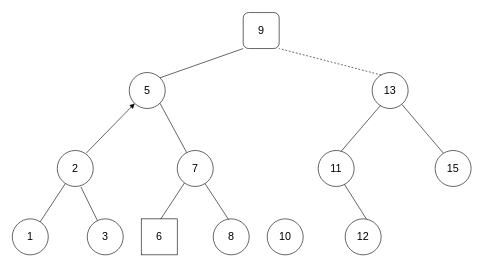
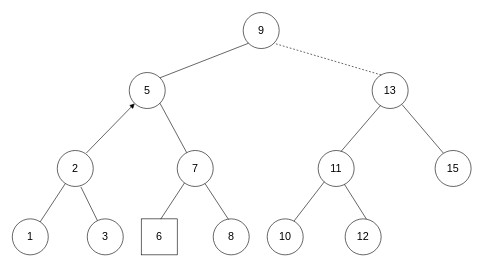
node "9": shape rounded rectangle -> ellipse
edge "11" -- "10": added
